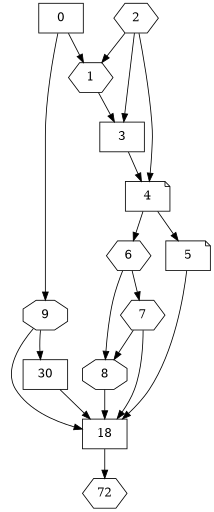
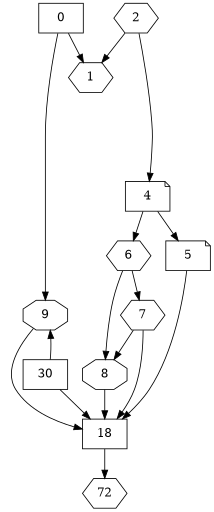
node "3": removed
edge "9" -> "30": reversed
